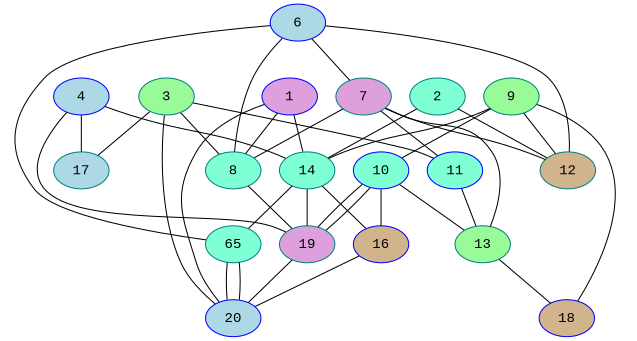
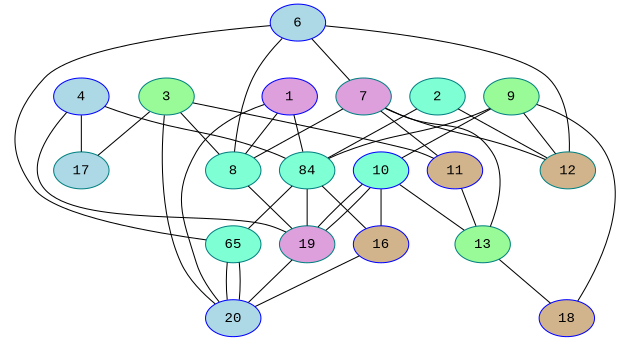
node "14": label "14" -> "84"
node "11": fillcolor aquamarine -> tan
